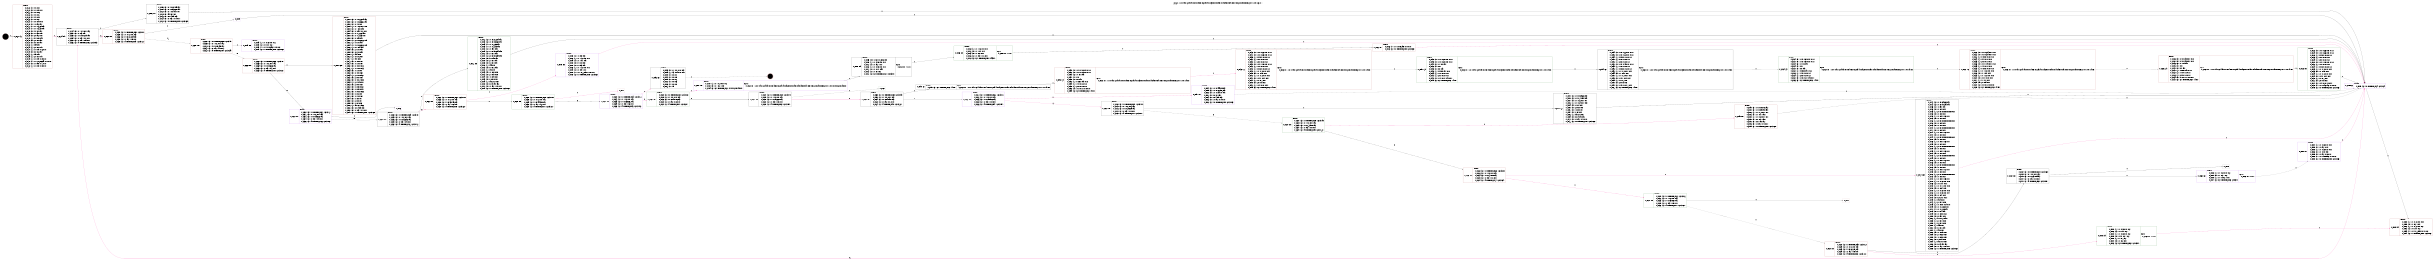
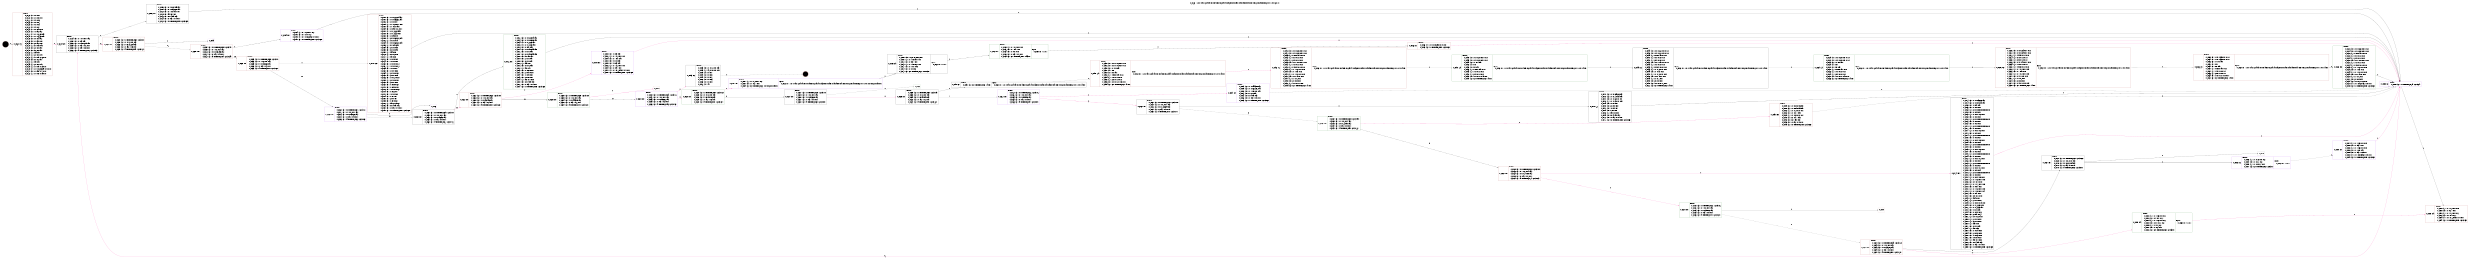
edge "0x401ce1" -> "0x401cf3 [5]": now "0x401b8e [22]" -> "0x401cf3 [5]"
